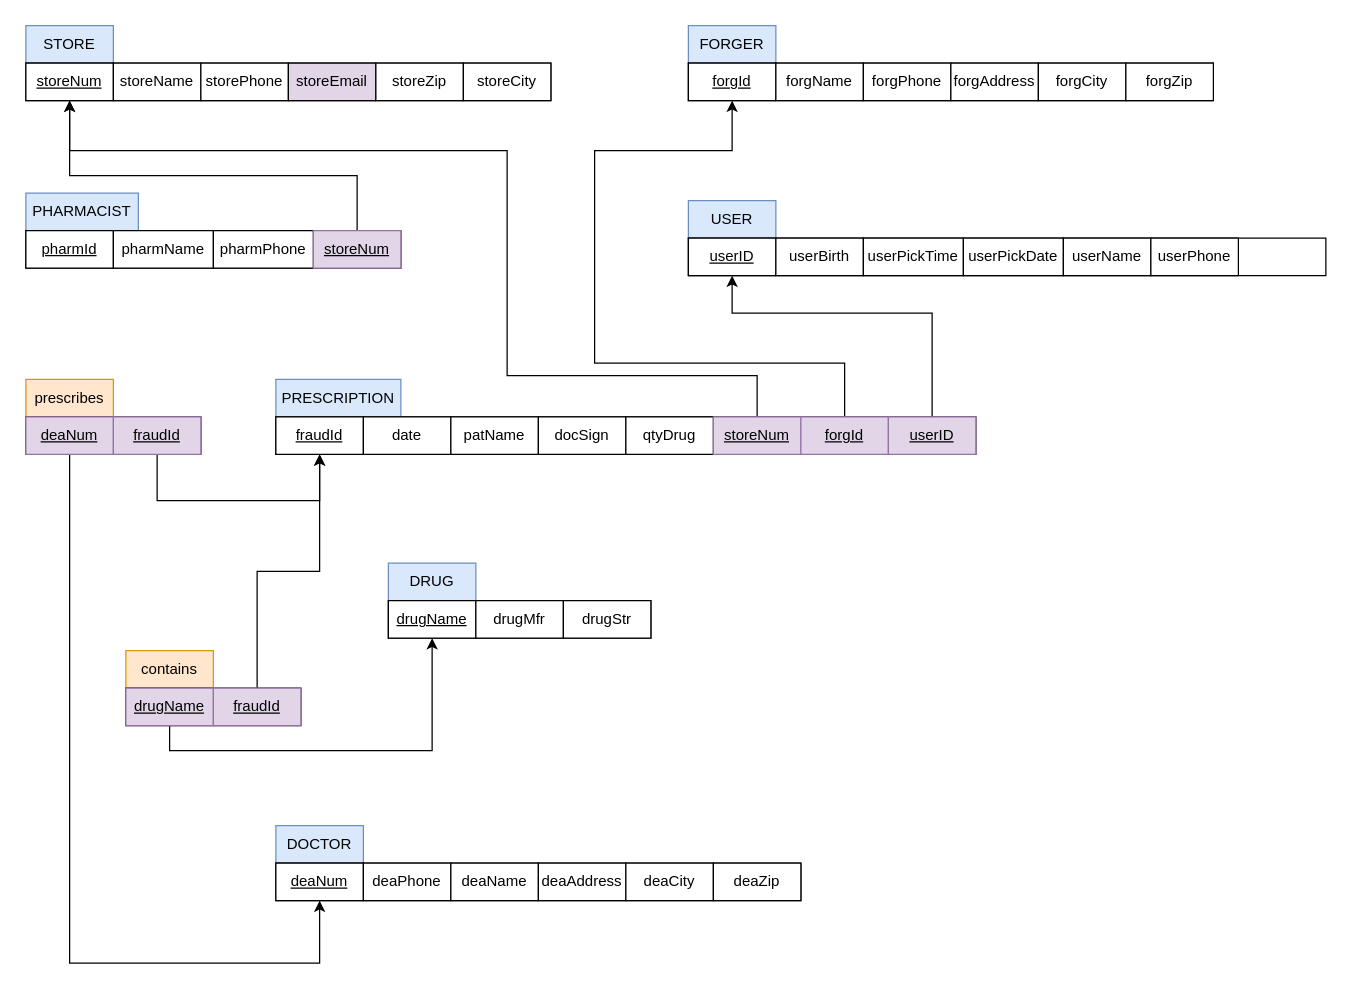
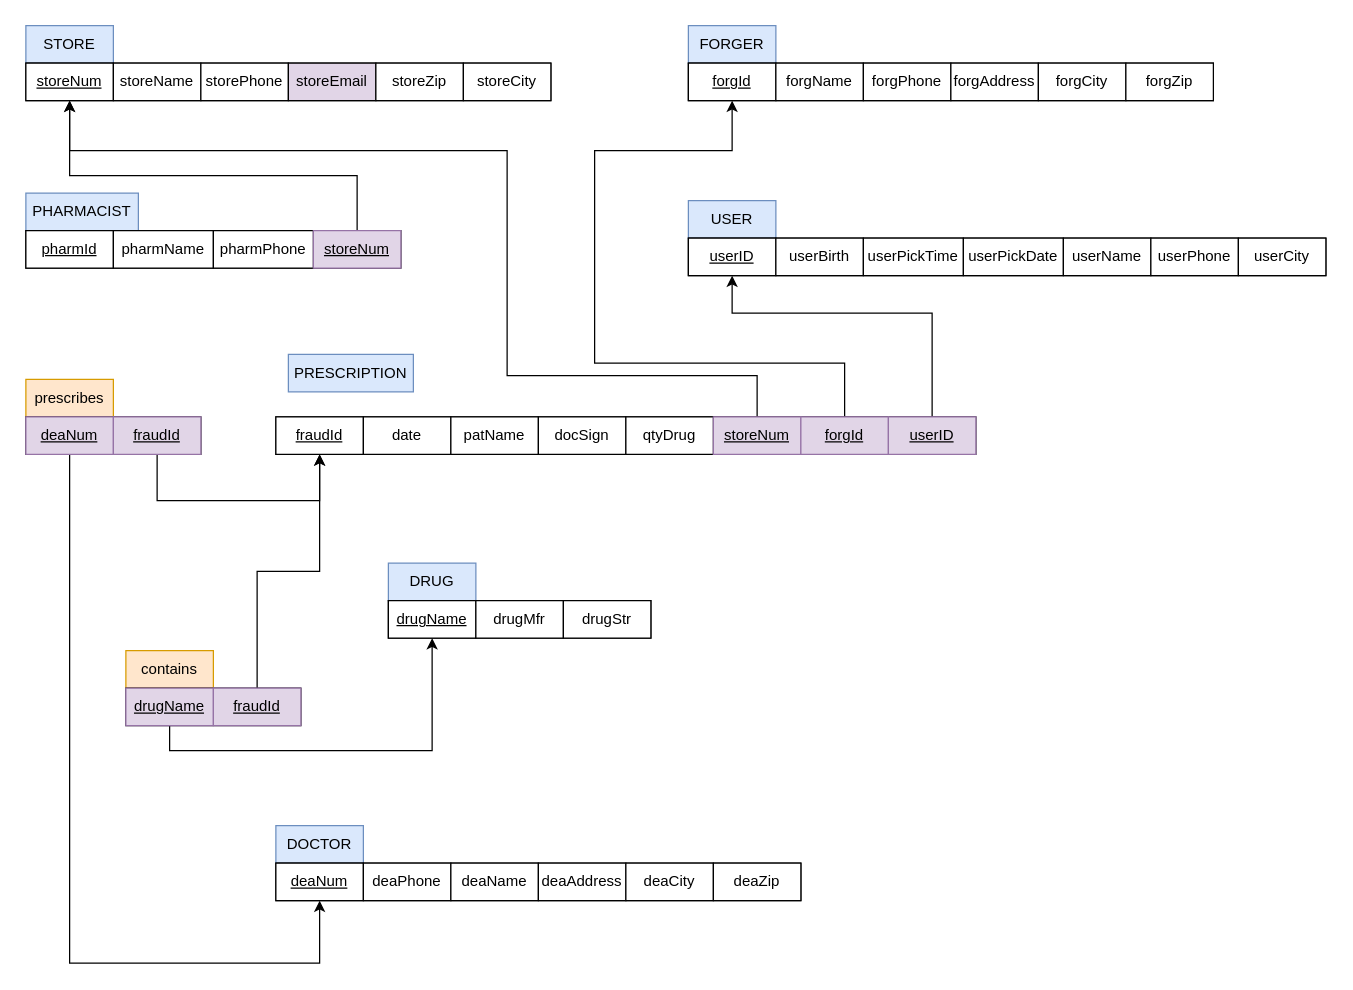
node "userCity": added
node "PRESCRIPTION": moved (338, 398) -> (351, 373)
